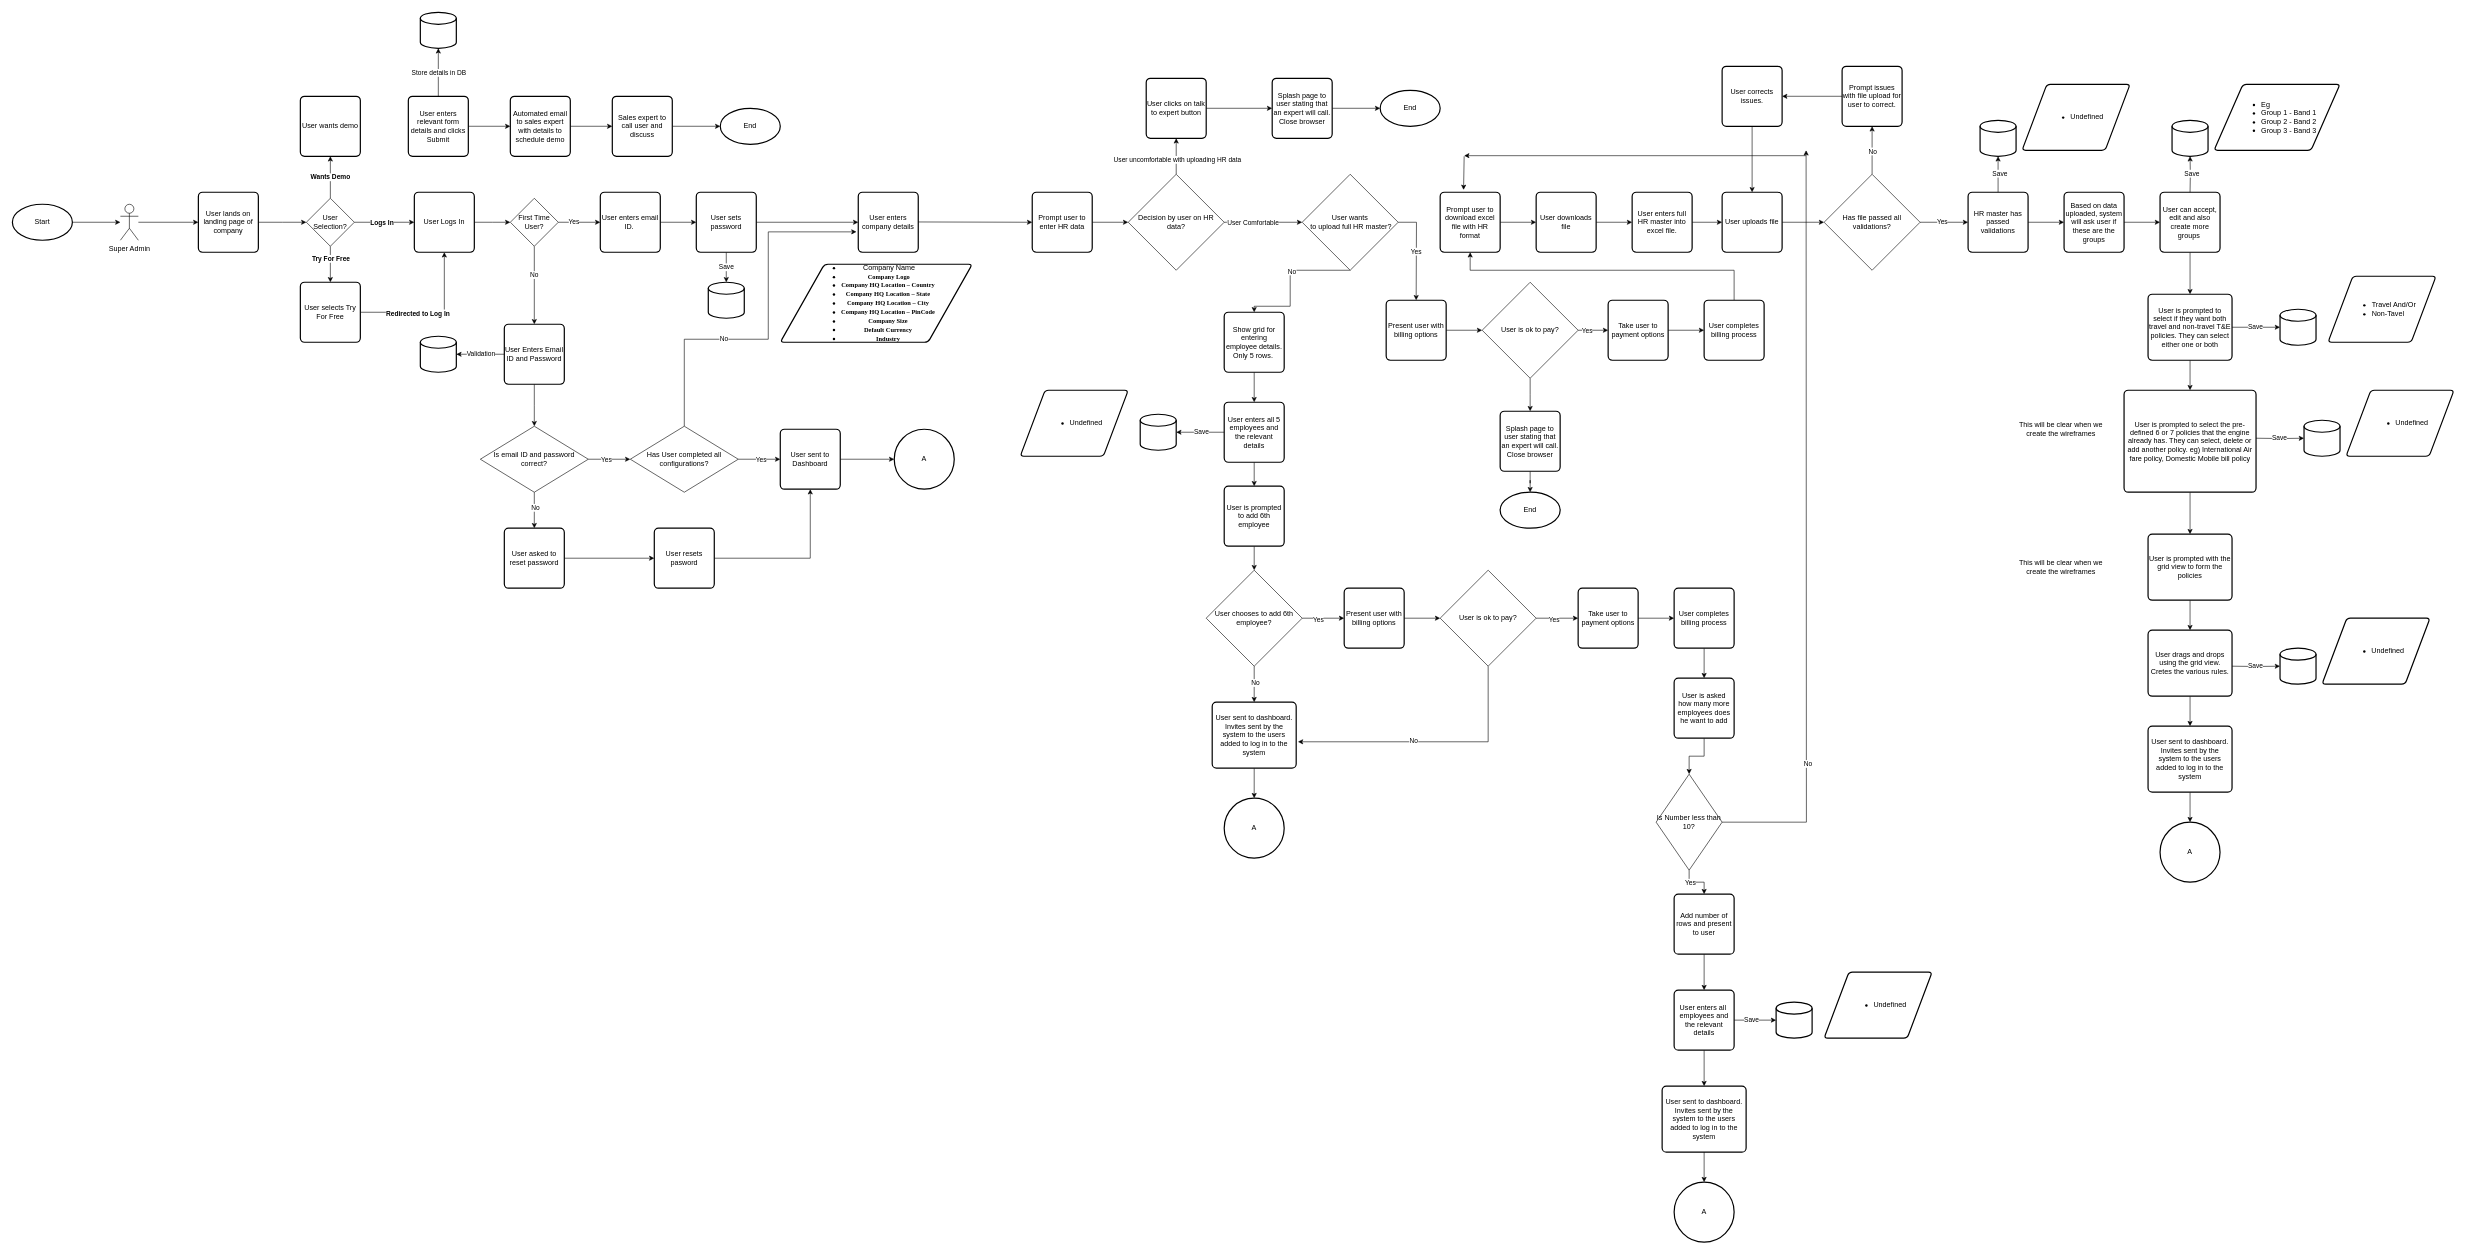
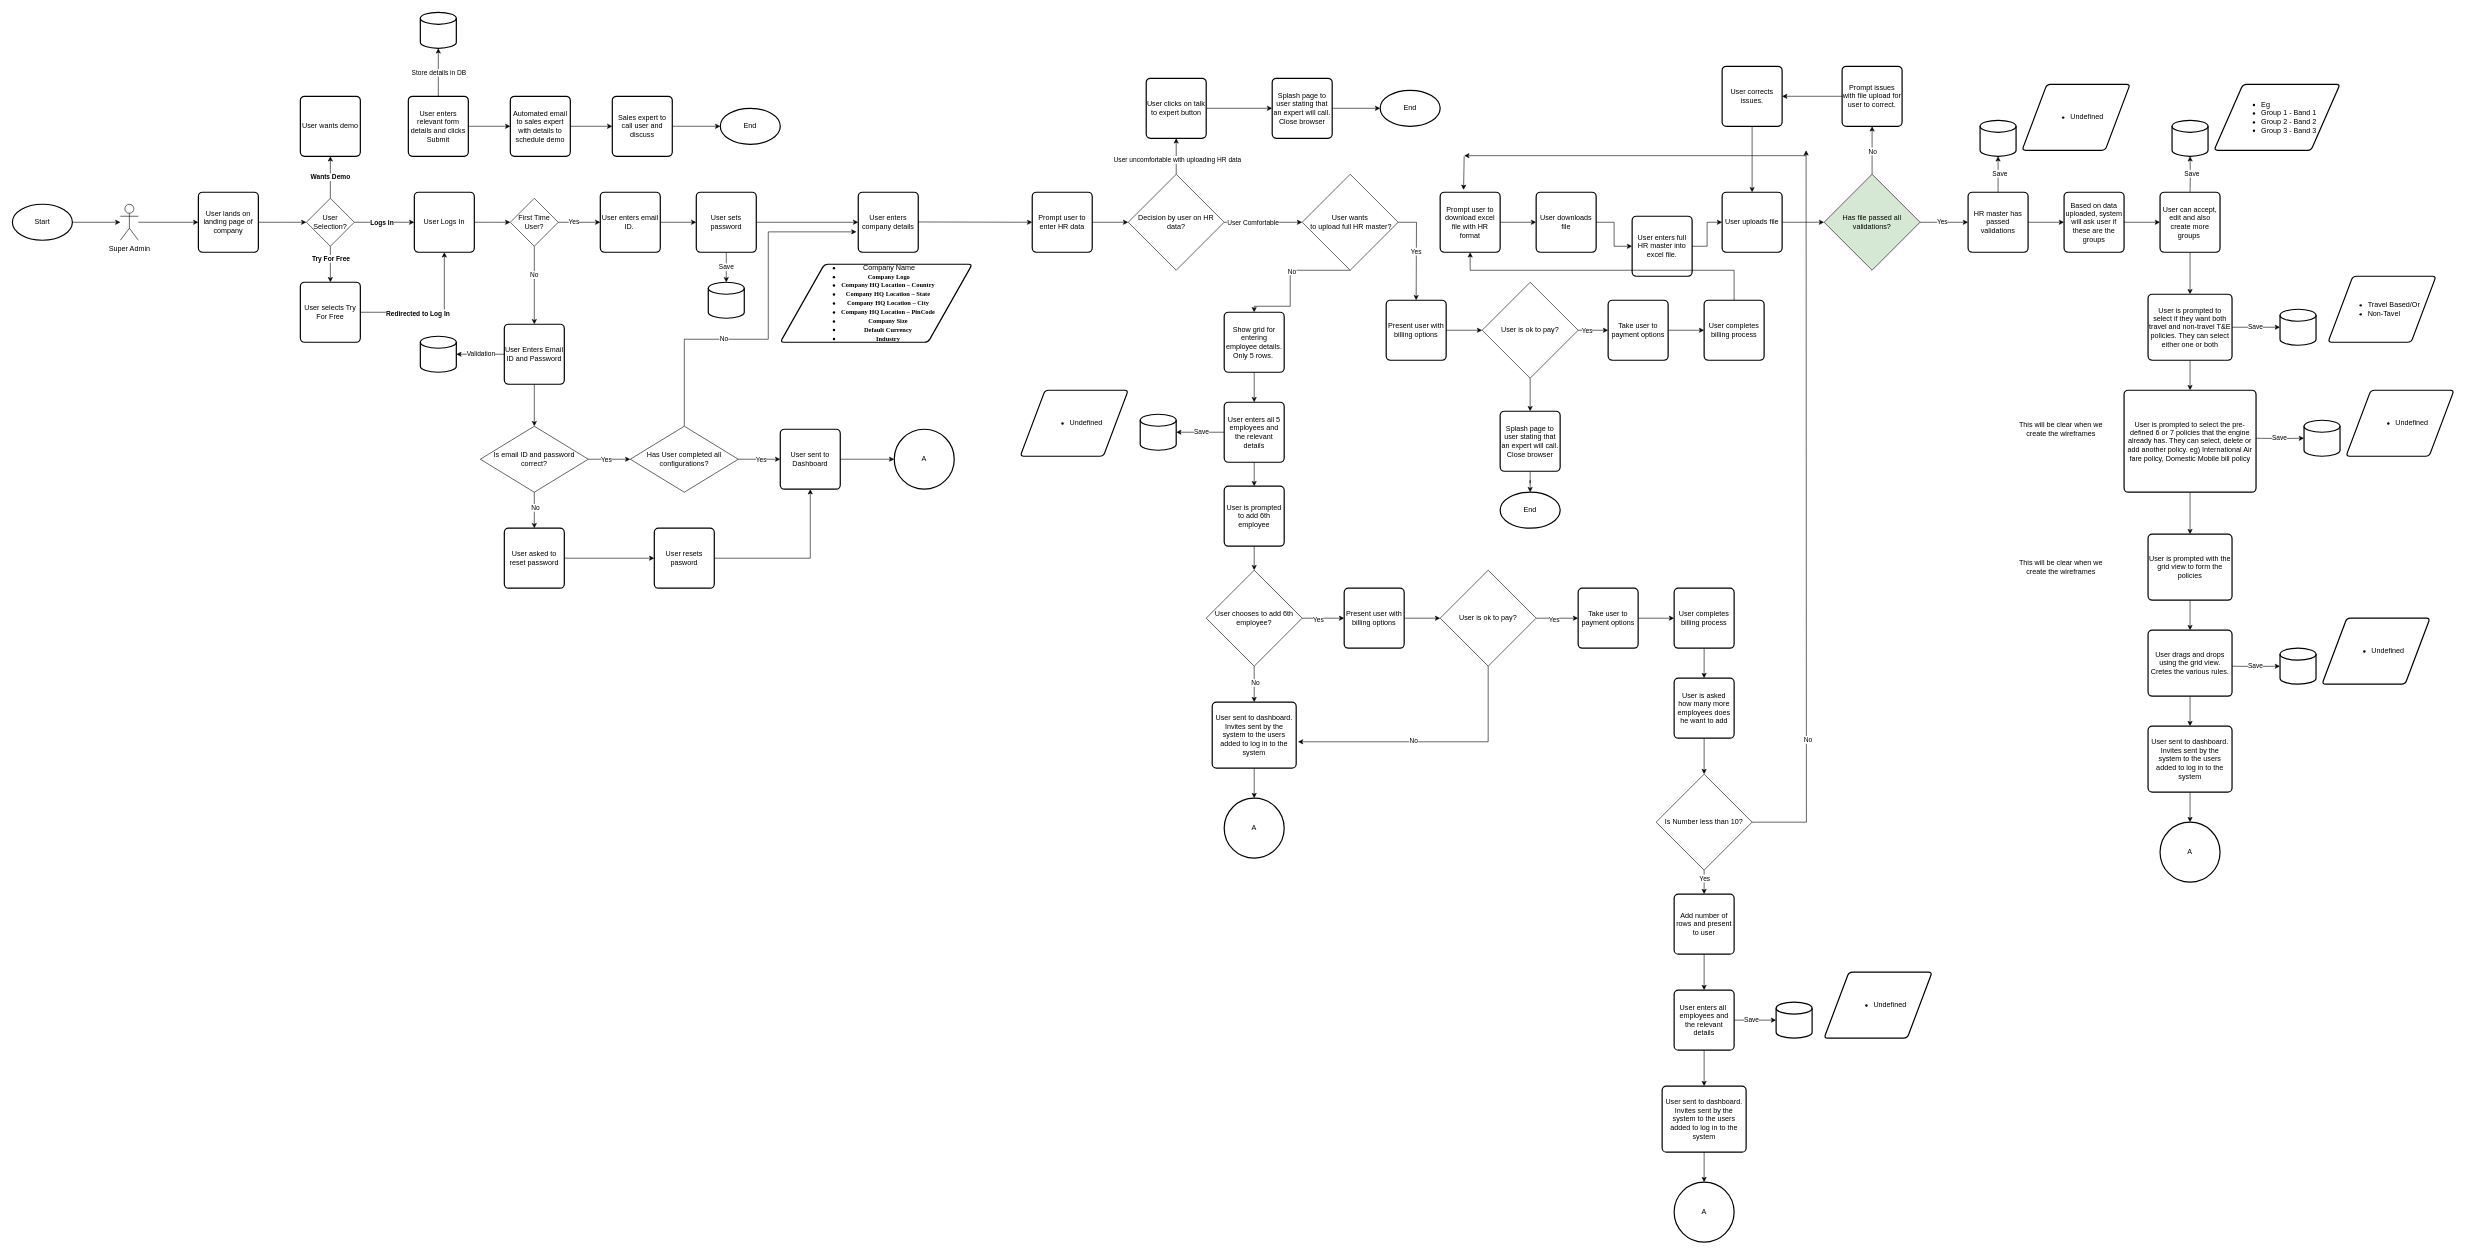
node "User enters full HR master into excel file.": moved (1662, 222) -> (1662, 246)
node "Has file passed all validations?": fillcolor #ffffff -> #d5e8d4
node "Travel And/Or Non-Tavel": label "Travel And/Or Non-Tavel" -> "Travel Based/Or Non-Tavel"
node "Is Number less than 10?": size 66x96 -> 96x96
